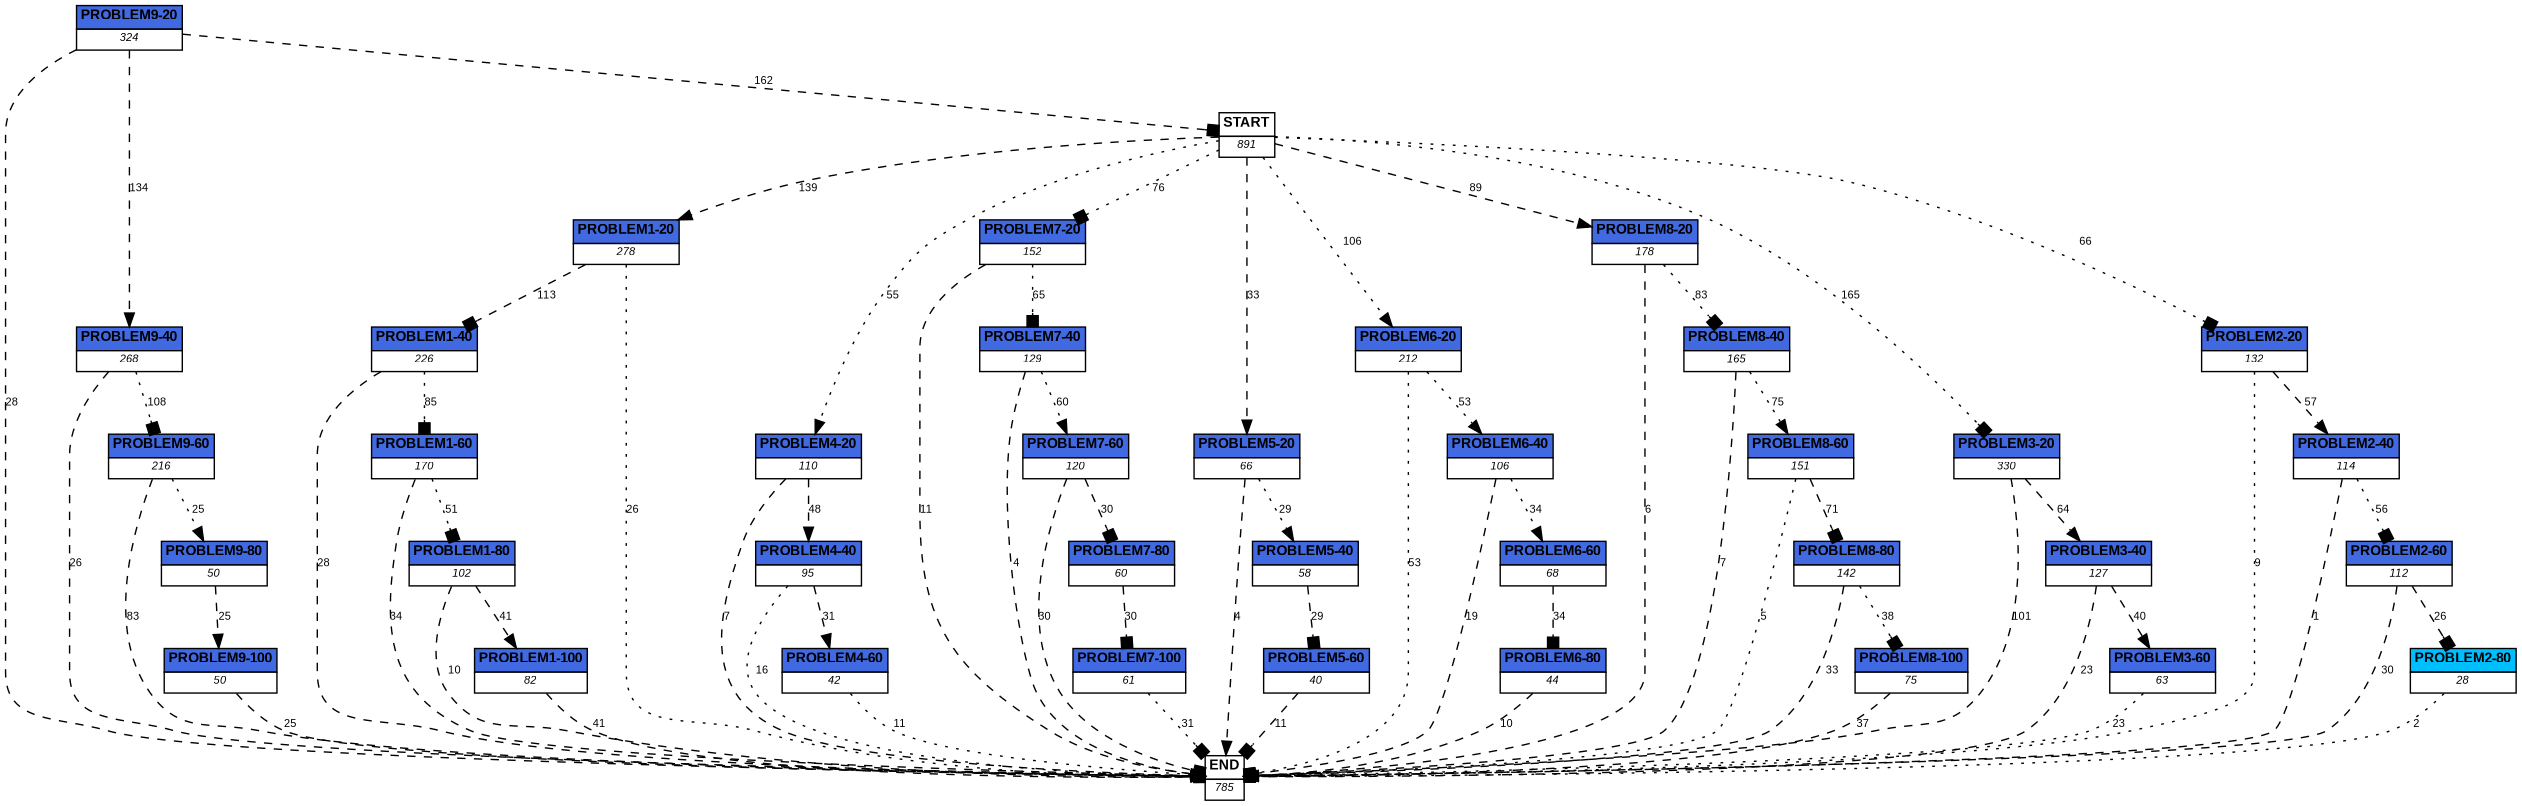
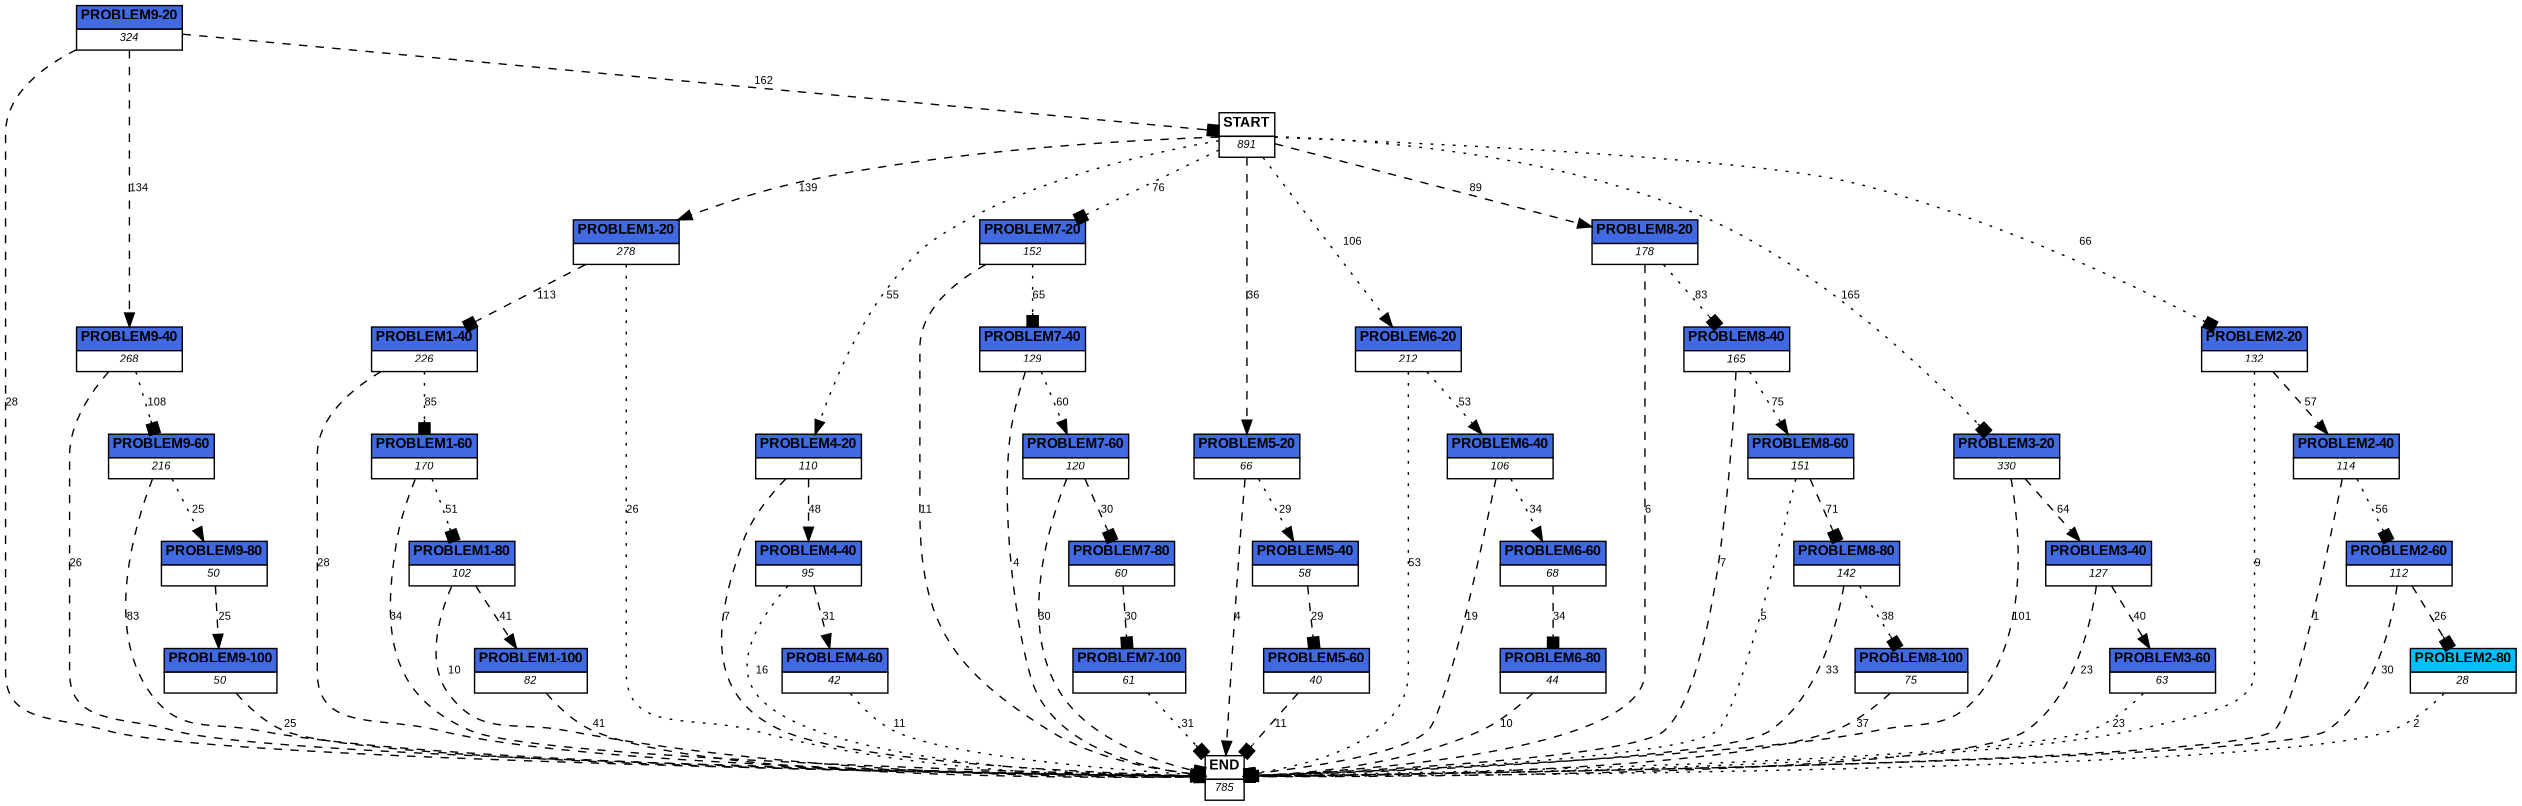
edge "START" -> "PROBLEM5-20": label "33" -> "36"
